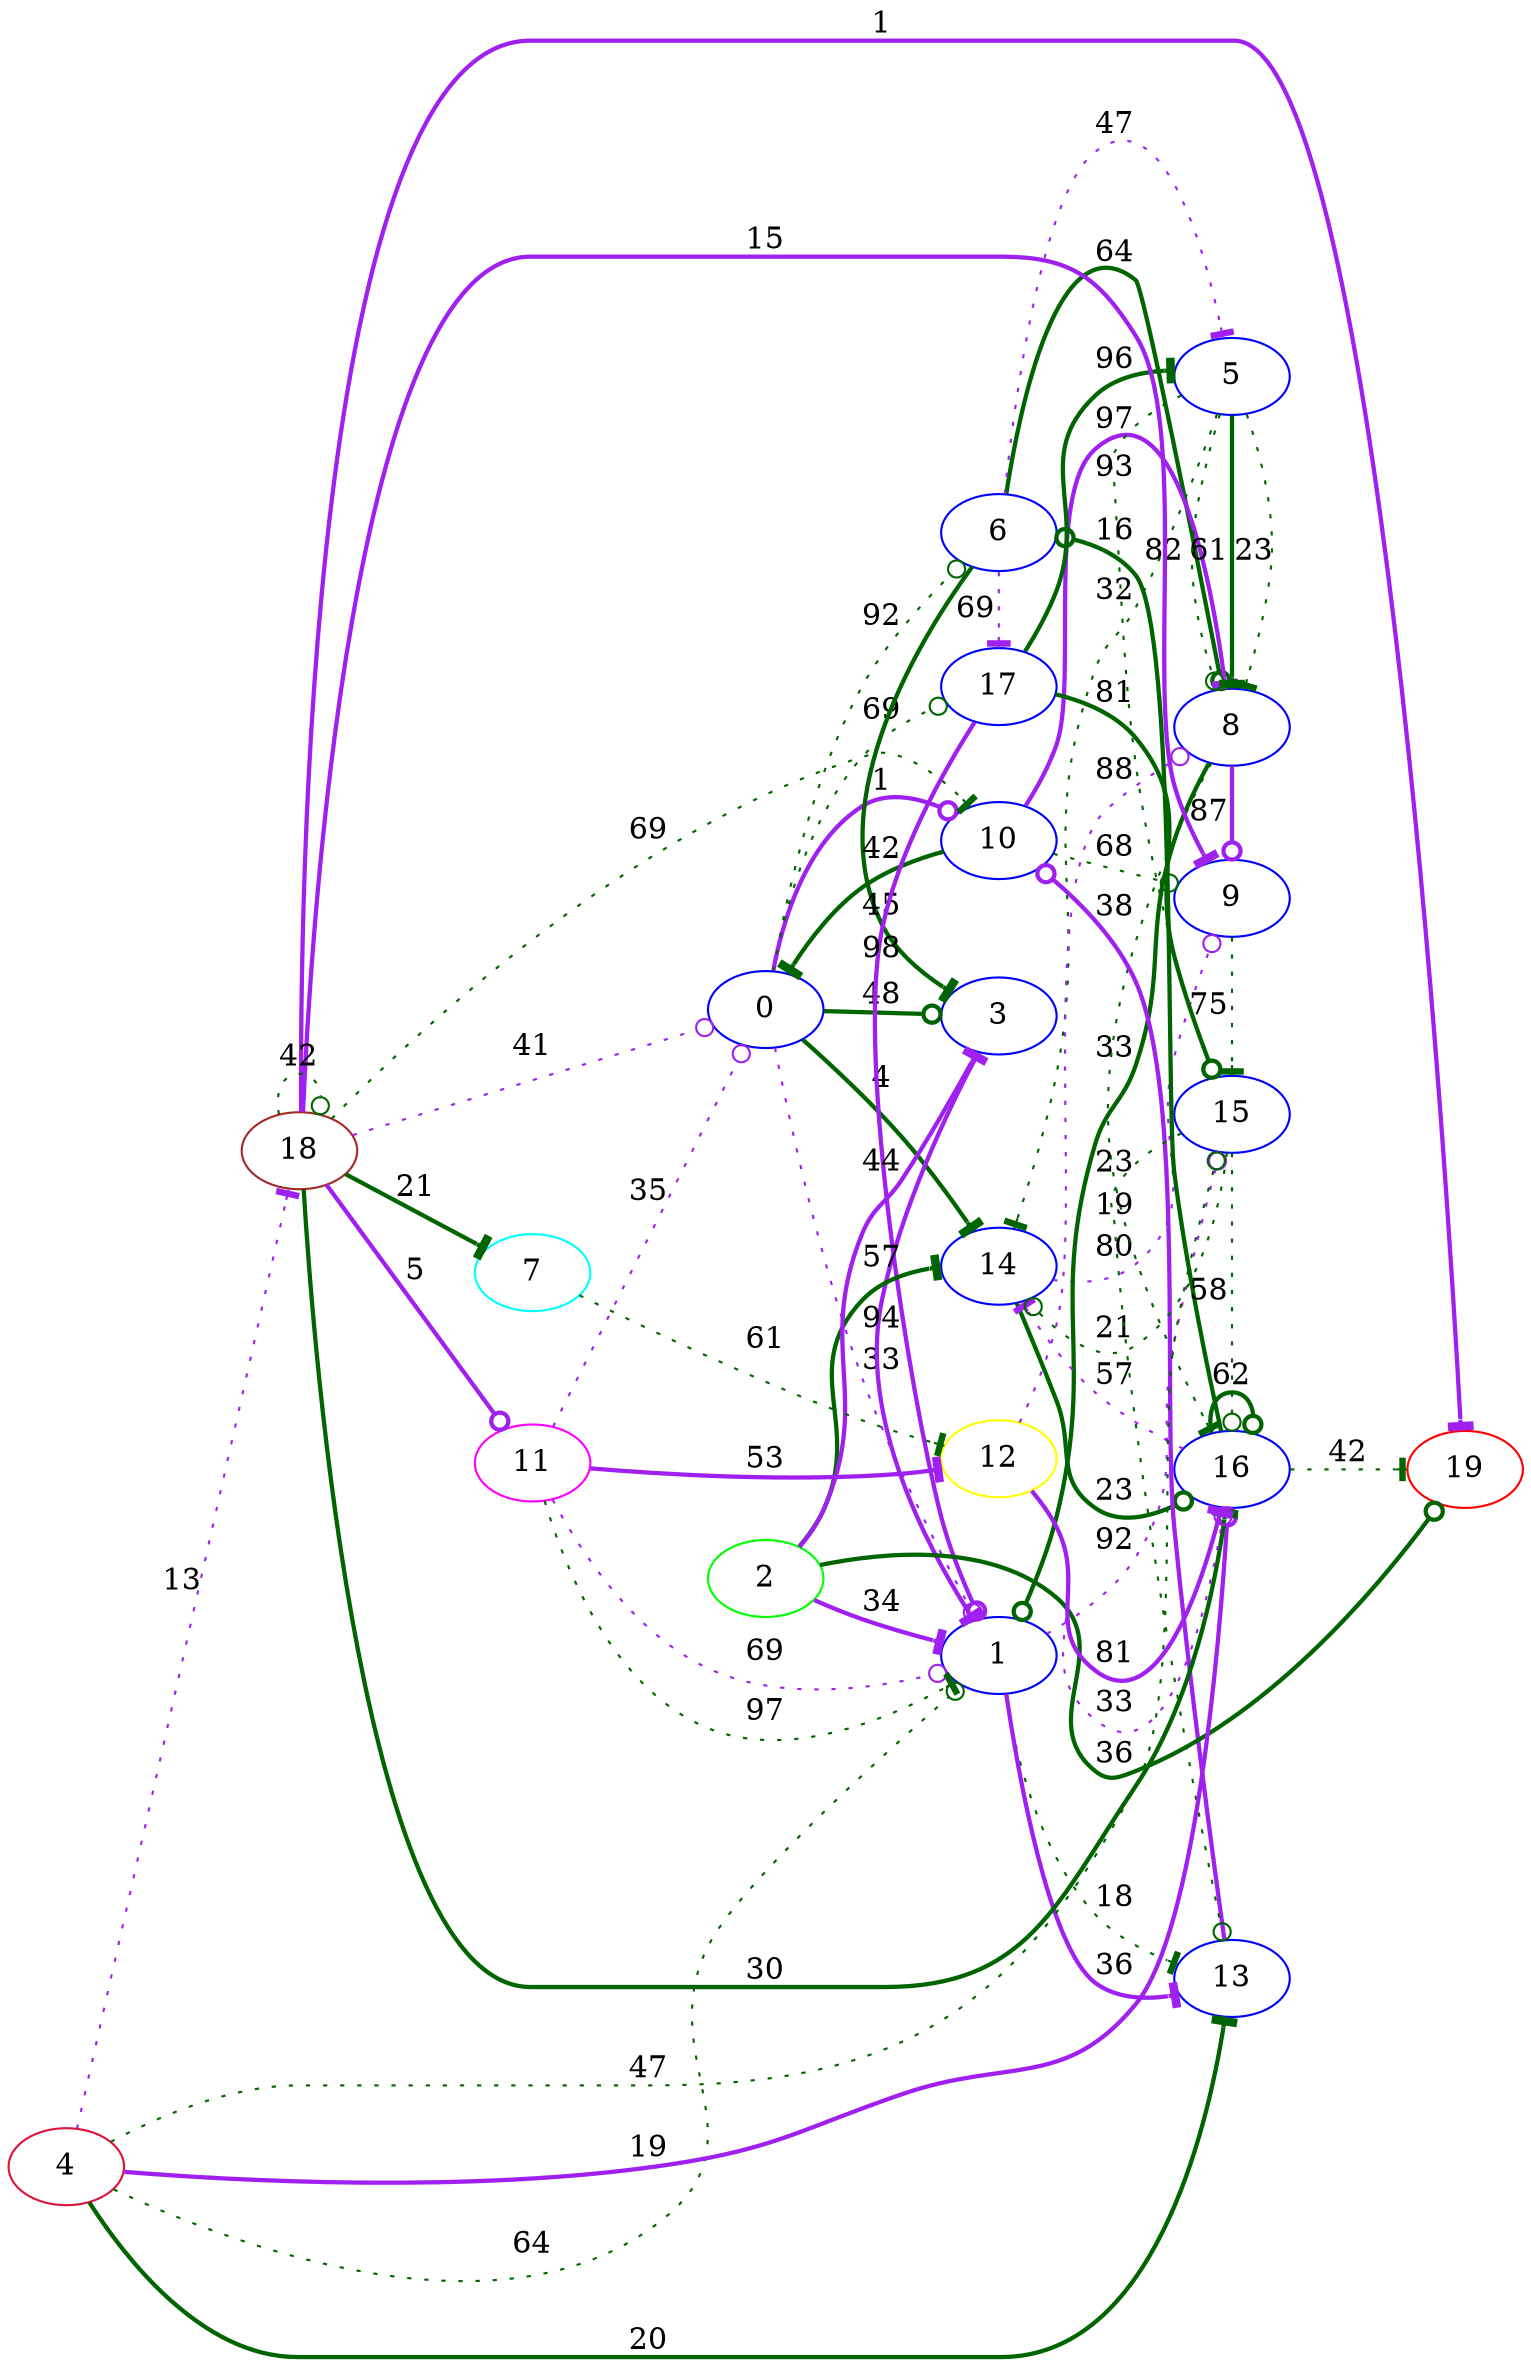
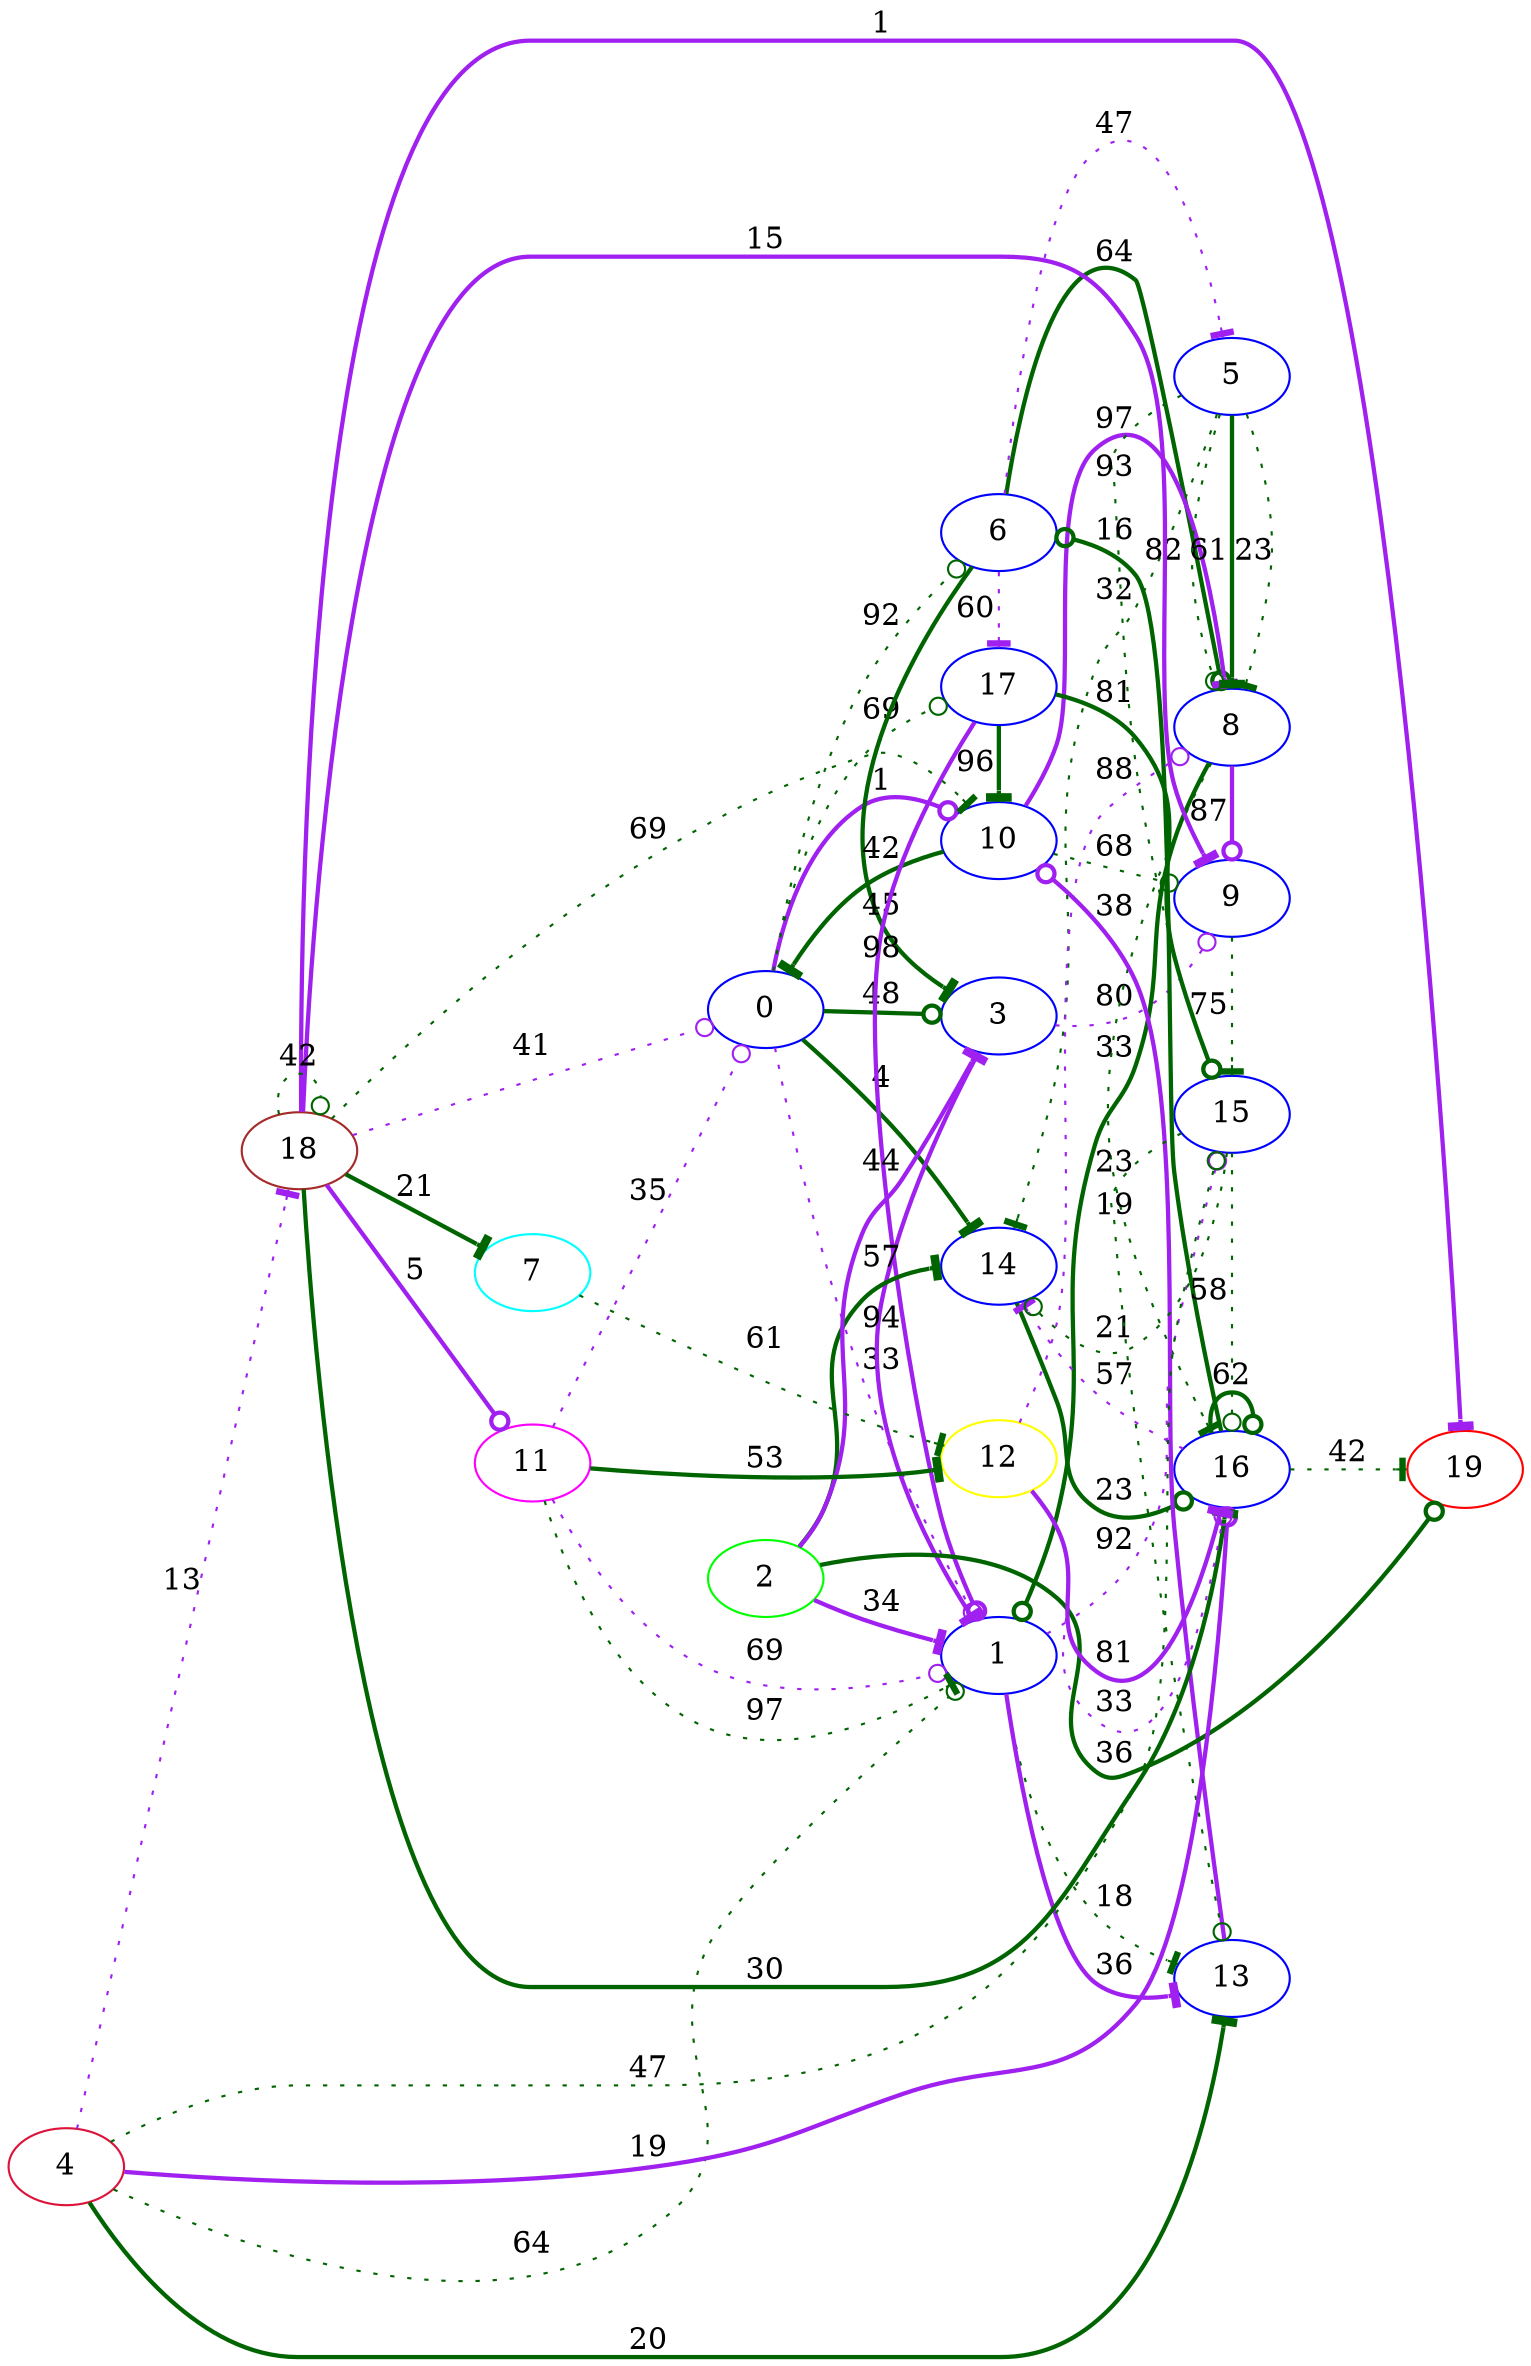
edge "17" -> "5": now "17" -> "10"
edge "6" -> "17": label "69" -> "60"
edge "14" -> "9": now "3" -> "9"
edge "11" -> "12": color purple -> darkgreen
